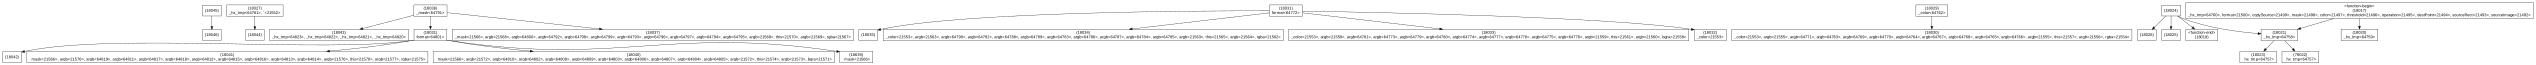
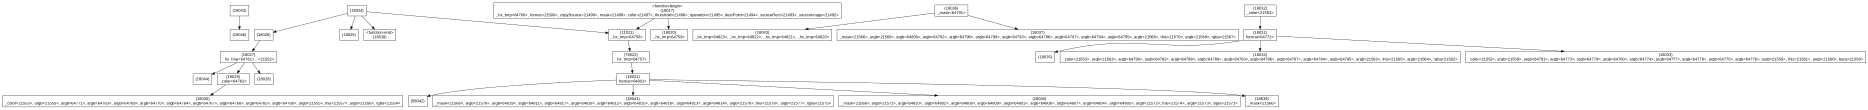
node "(18045)": label "(18045)" -> "(18043)"
edge "(18031) format<64772>" -> "(18032) _color<21553>": reversed
edge "(18036) _mask<64791>" -> "(18031) format<64801>": now "(78022) _hx_tmp<64757>" -> "(18031) format<64801>"
node "(18021) _hx_tmp<64758>": label "(18021) _hx_tmp<64758>" -> "(11021) _hx_tmp<64758>"
edge "(18026)" -> "(18027) _hx_tmp<64761>, `<21552>": added
node "(18042)": label "(18042)" -> "(58042)"
node "(18023) _hx_tmp<64757>": removed
edge "(18027) _hx_tmp<64761>, `<21552>" -> "(18029) _color<64762>": added
node "(18028)": added
